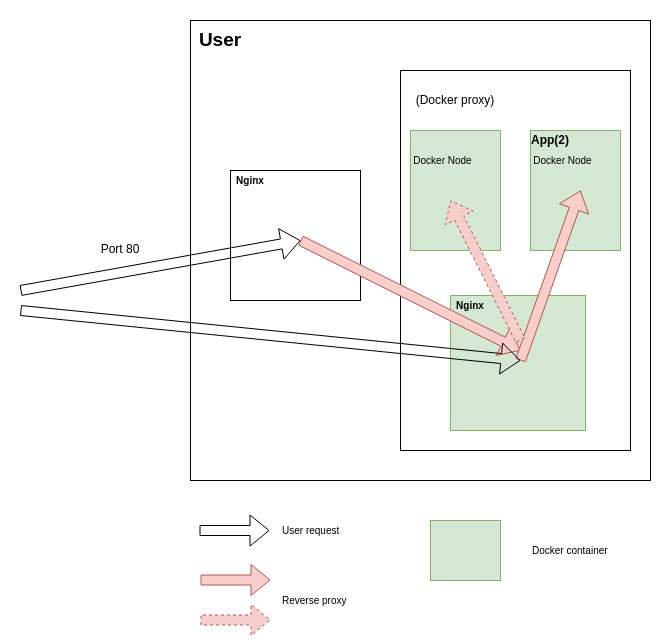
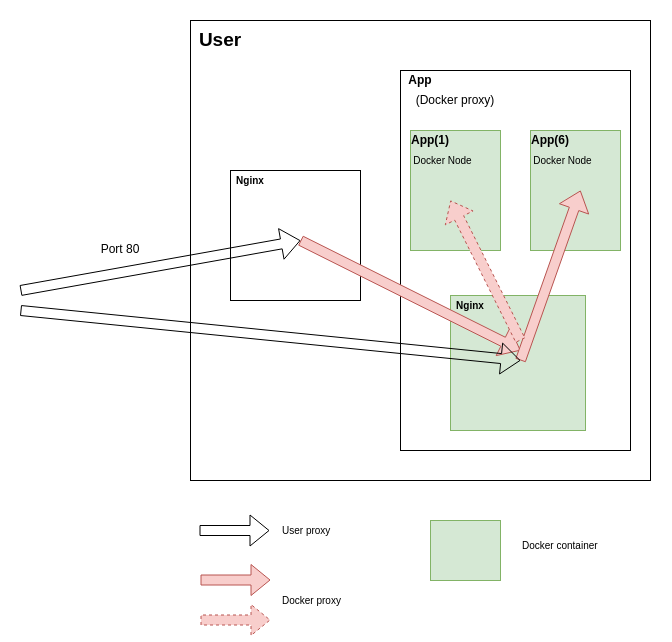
node "App": added
node "App(1)": added
node "App(2)": label "App(2)" -> "App(6)"
node "User request": label "User request" -> "User proxy"
node "Docker container": moved (571, 551) -> (561, 546)
node "Reverse proxy": label "Reverse proxy" -> "Docker proxy"
